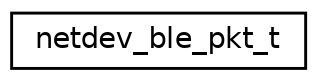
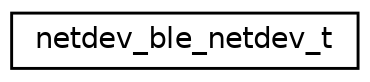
node "netdev_ble_pkt_t": label "netdev_ble_pkt_t" -> "netdev_ble_netdev_t"
